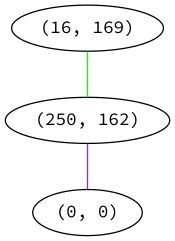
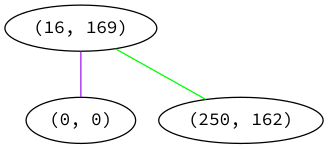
edge "(250, 162)" -- "(0, 0)": now "(16, 169)" -- "(0, 0)"
